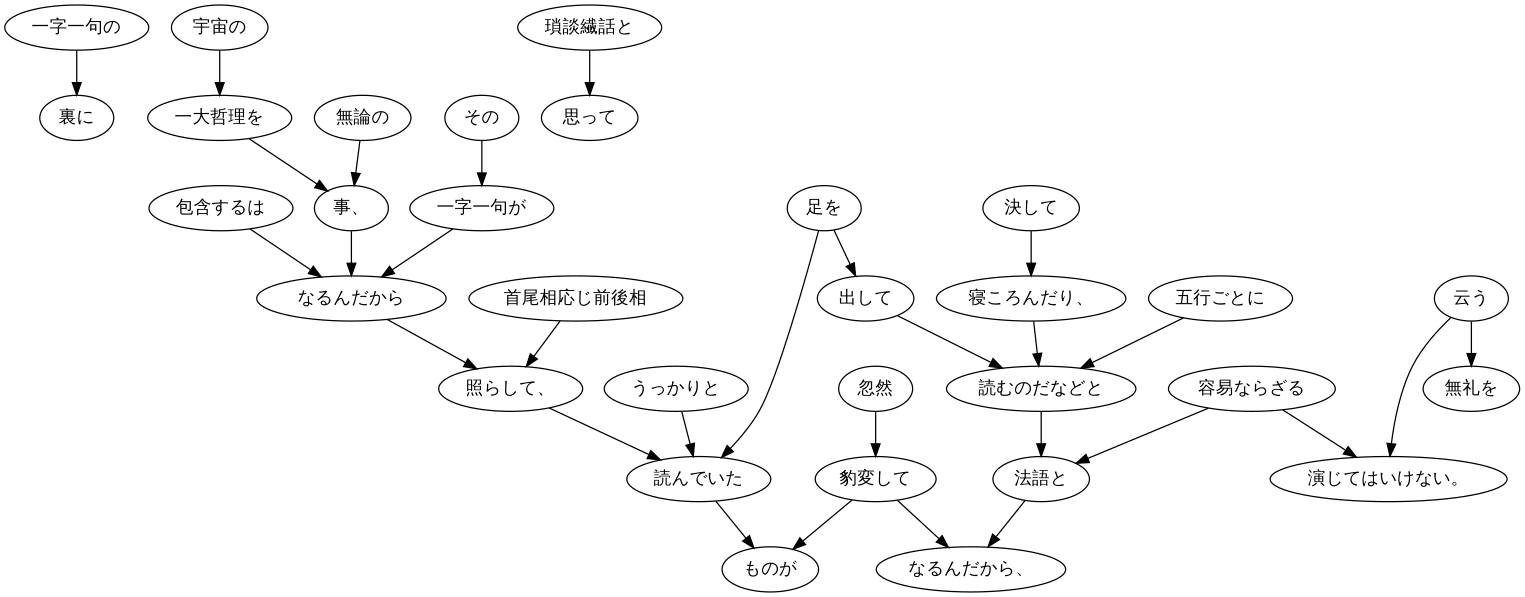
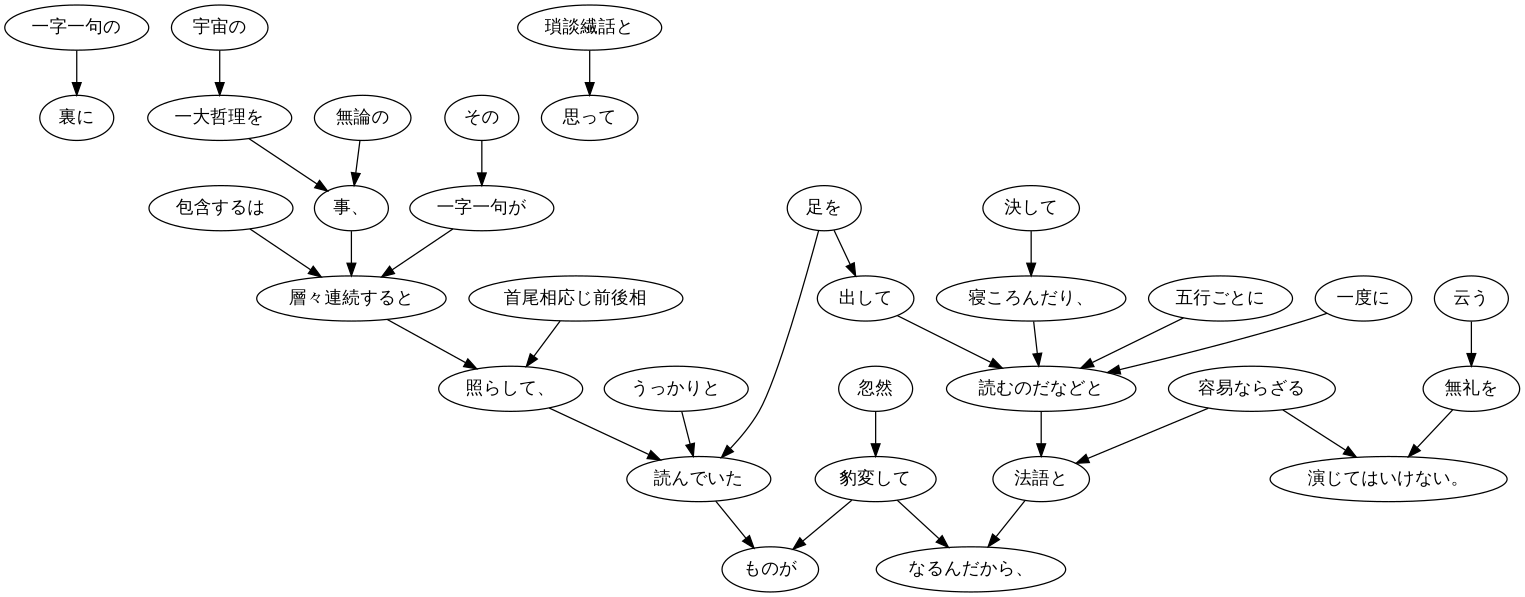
node "なるんだから": label "なるんだから" -> "層々連続すると"
node "一度に": added
edge "云う" -> "演じてはいけない。": now "無礼を" -> "演じてはいけない。"
